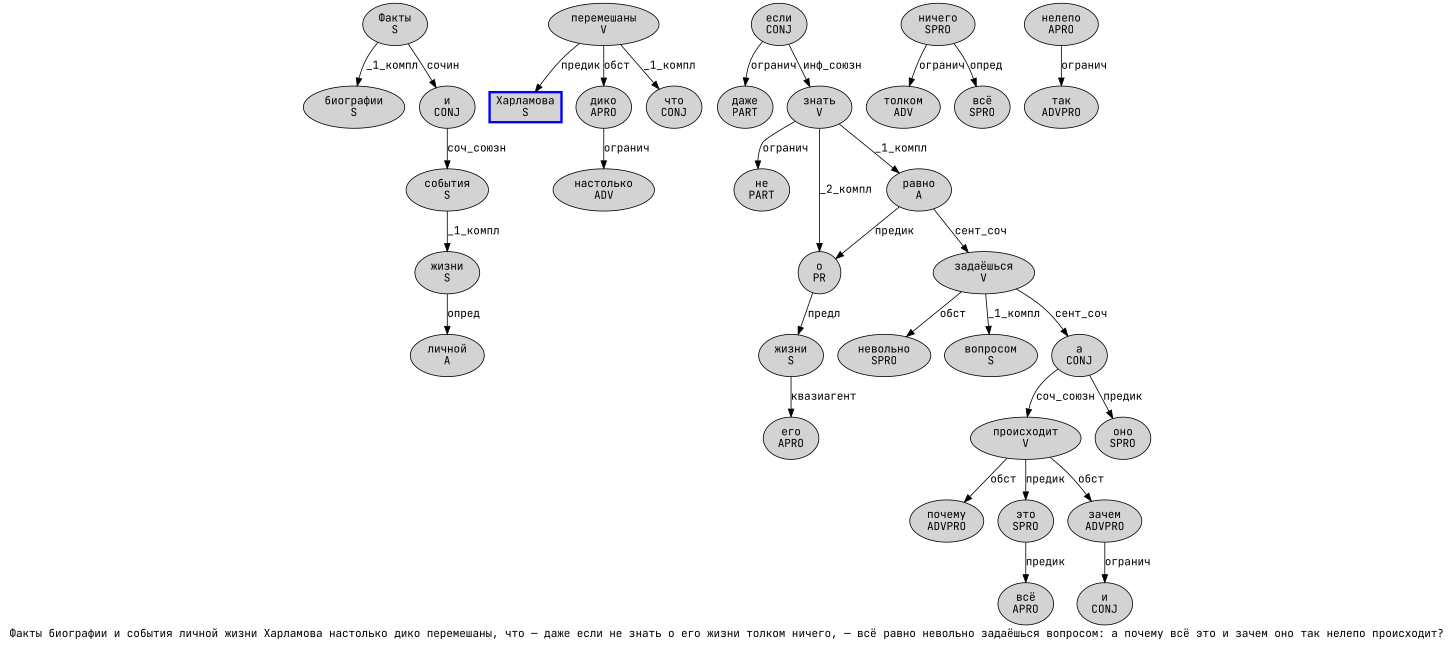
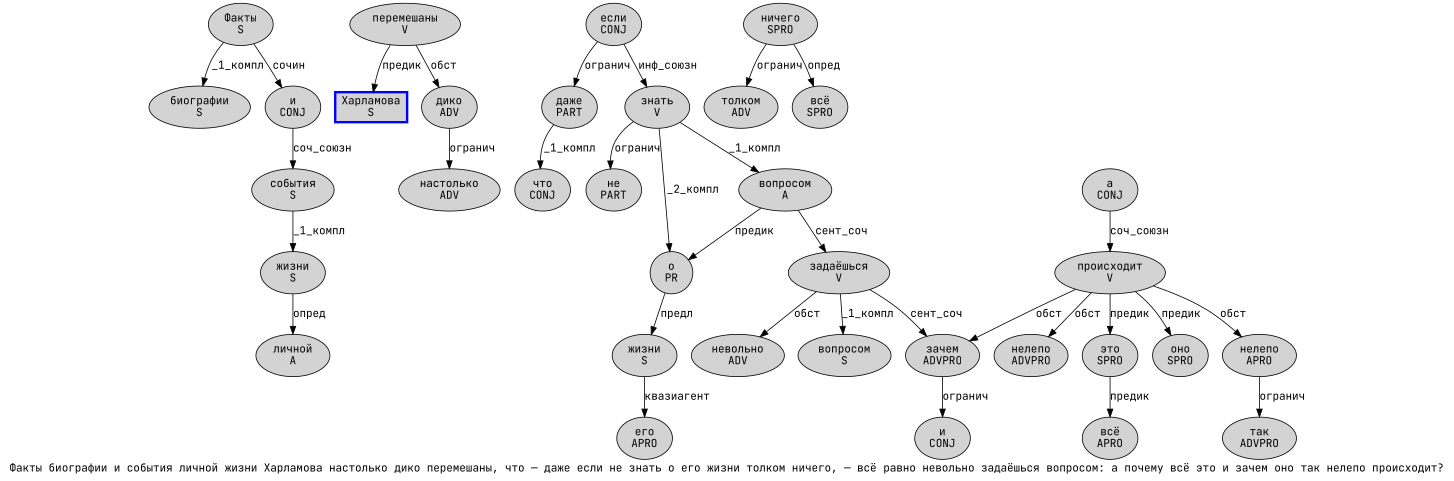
edge "перемешаны V" -> "что CONJ": now "даже PART" -> "что CONJ"
node "дико APRO": label "дико APRO" -> "дико ADV"
node "равно A": label "равно A" -> "вопросом A"
edge "происходит V" -> "нелепо APRO": added, label "обст"
edge "задаёшься V" -> "а CONJ": now "задаёшься V" -> "зачем ADVPRO"
node "невольно SPRO": label "невольно SPRO" -> "невольно ADV"
edge "а CONJ" -> "оно SPRO": now "происходит V" -> "оно SPRO"
node "почему ADVPRO": label "почему ADVPRO" -> "нелепо ADVPRO"
